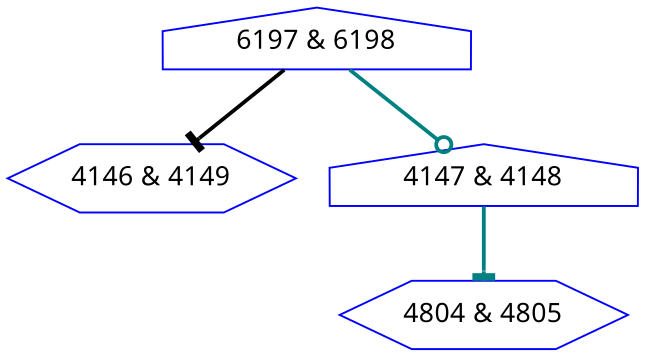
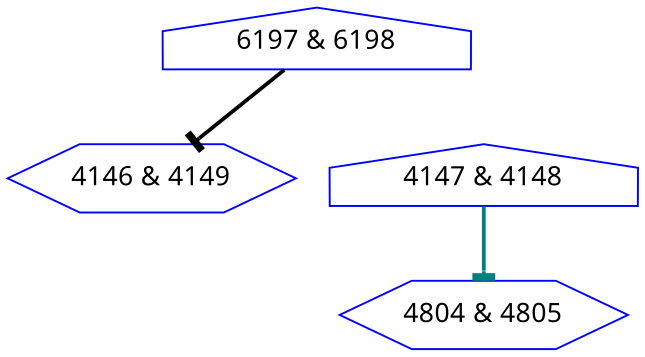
edge "6197 & 6198" -> "4147 & 4148": removed
